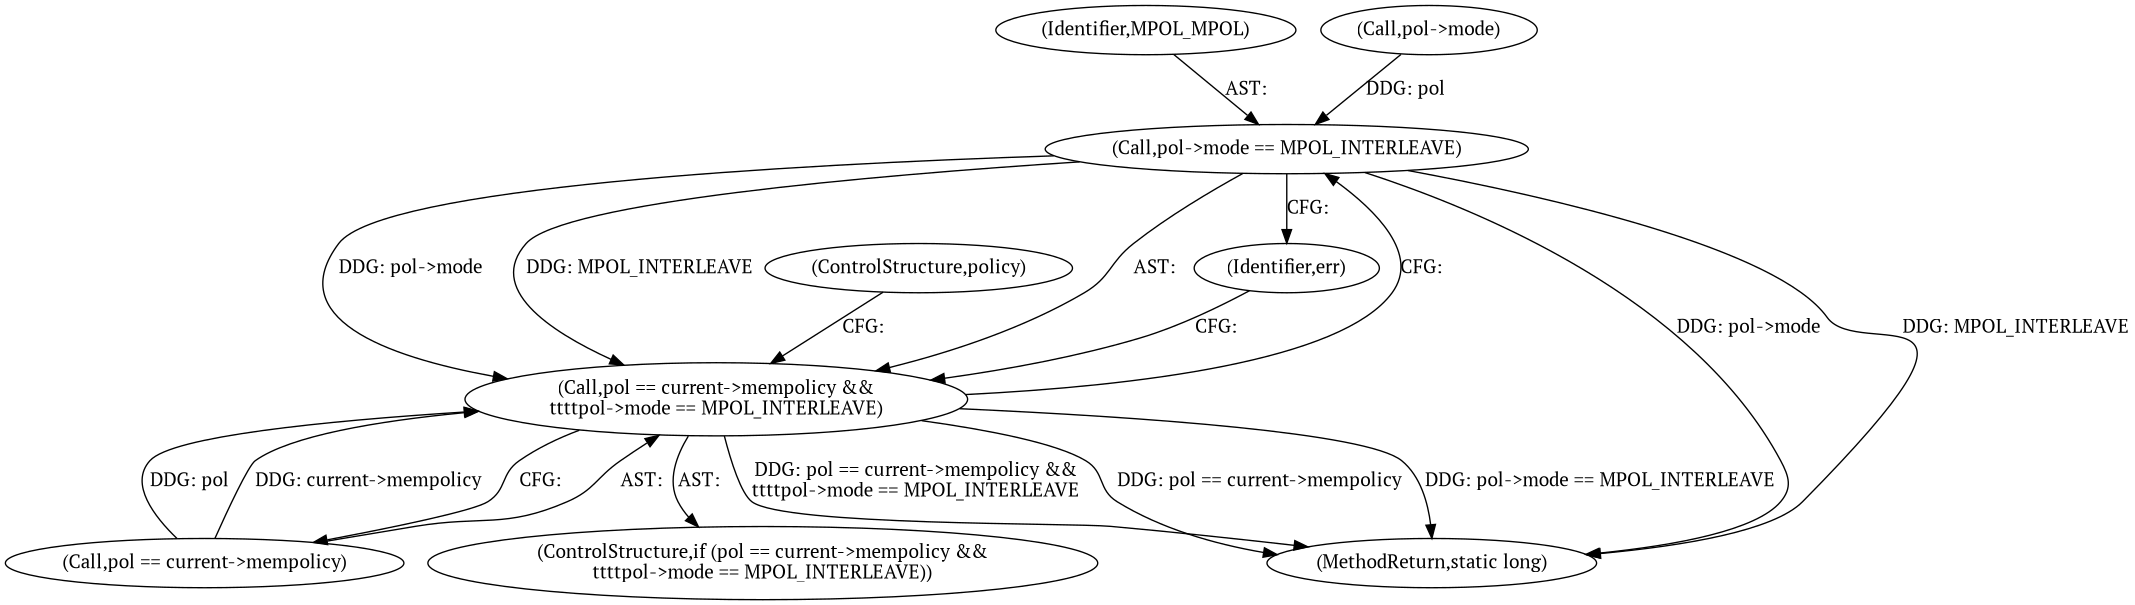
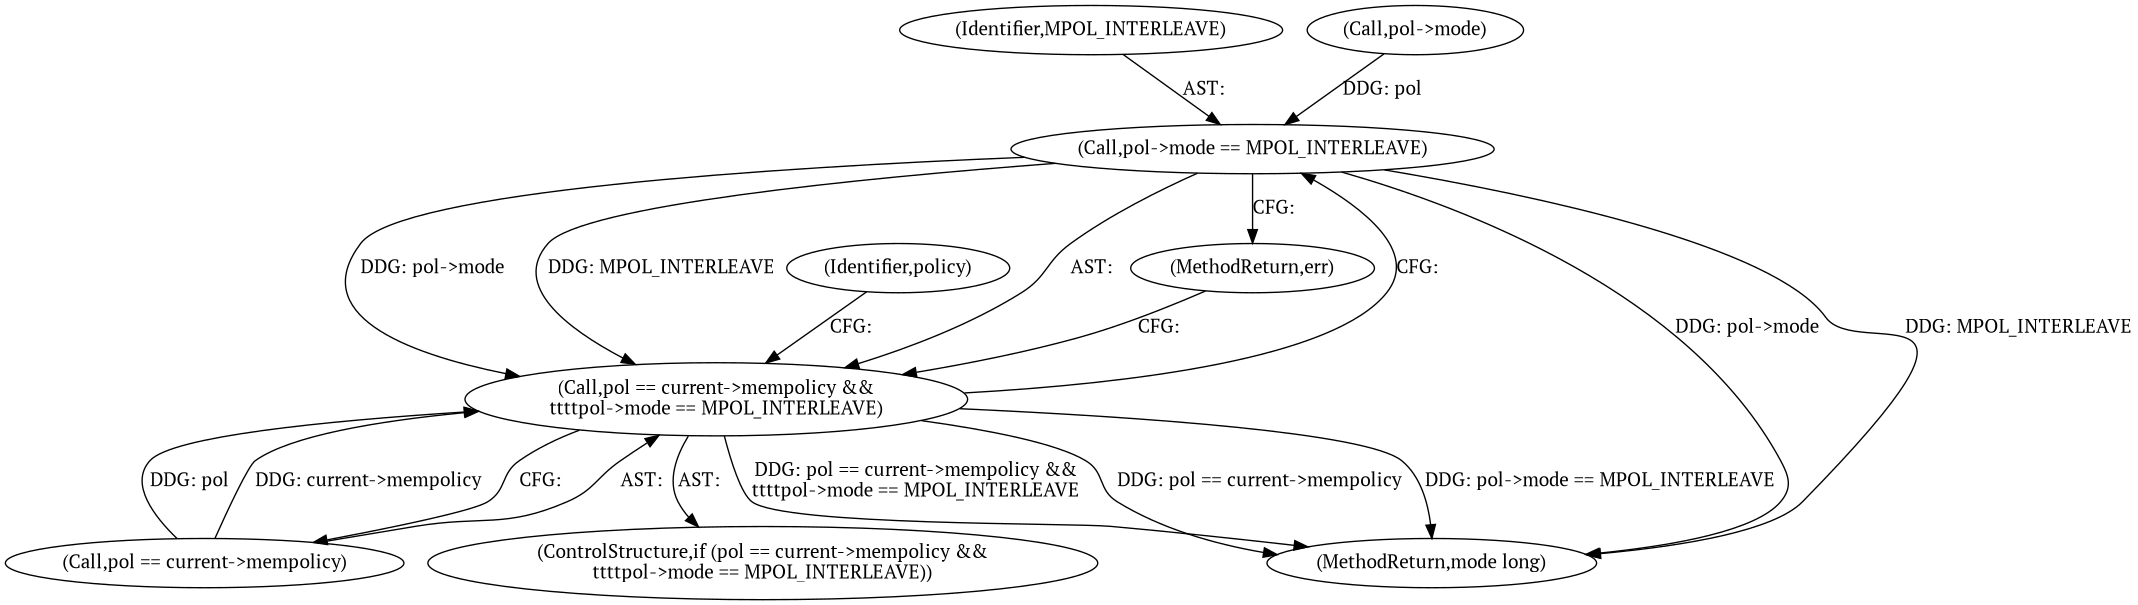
node "(Identifier,MPOL_MPOL)": label "(Identifier,MPOL_MPOL)" -> "(Identifier,MPOL_INTERLEAVE)"
node "(ControlStructure,policy)": label "(ControlStructure,policy)" -> "(Identifier,policy)"
node "(Identifier,err)": label "(Identifier,err)" -> "(MethodReturn,err)"
node "(MethodReturn,static long)": label "(MethodReturn,static long)" -> "(MethodReturn,mode long)"
